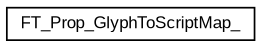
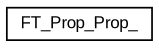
node "FT_Prop_GlyphToScriptMap_": label "FT_Prop_GlyphToScriptMap_" -> "FT_Prop_Prop_"
